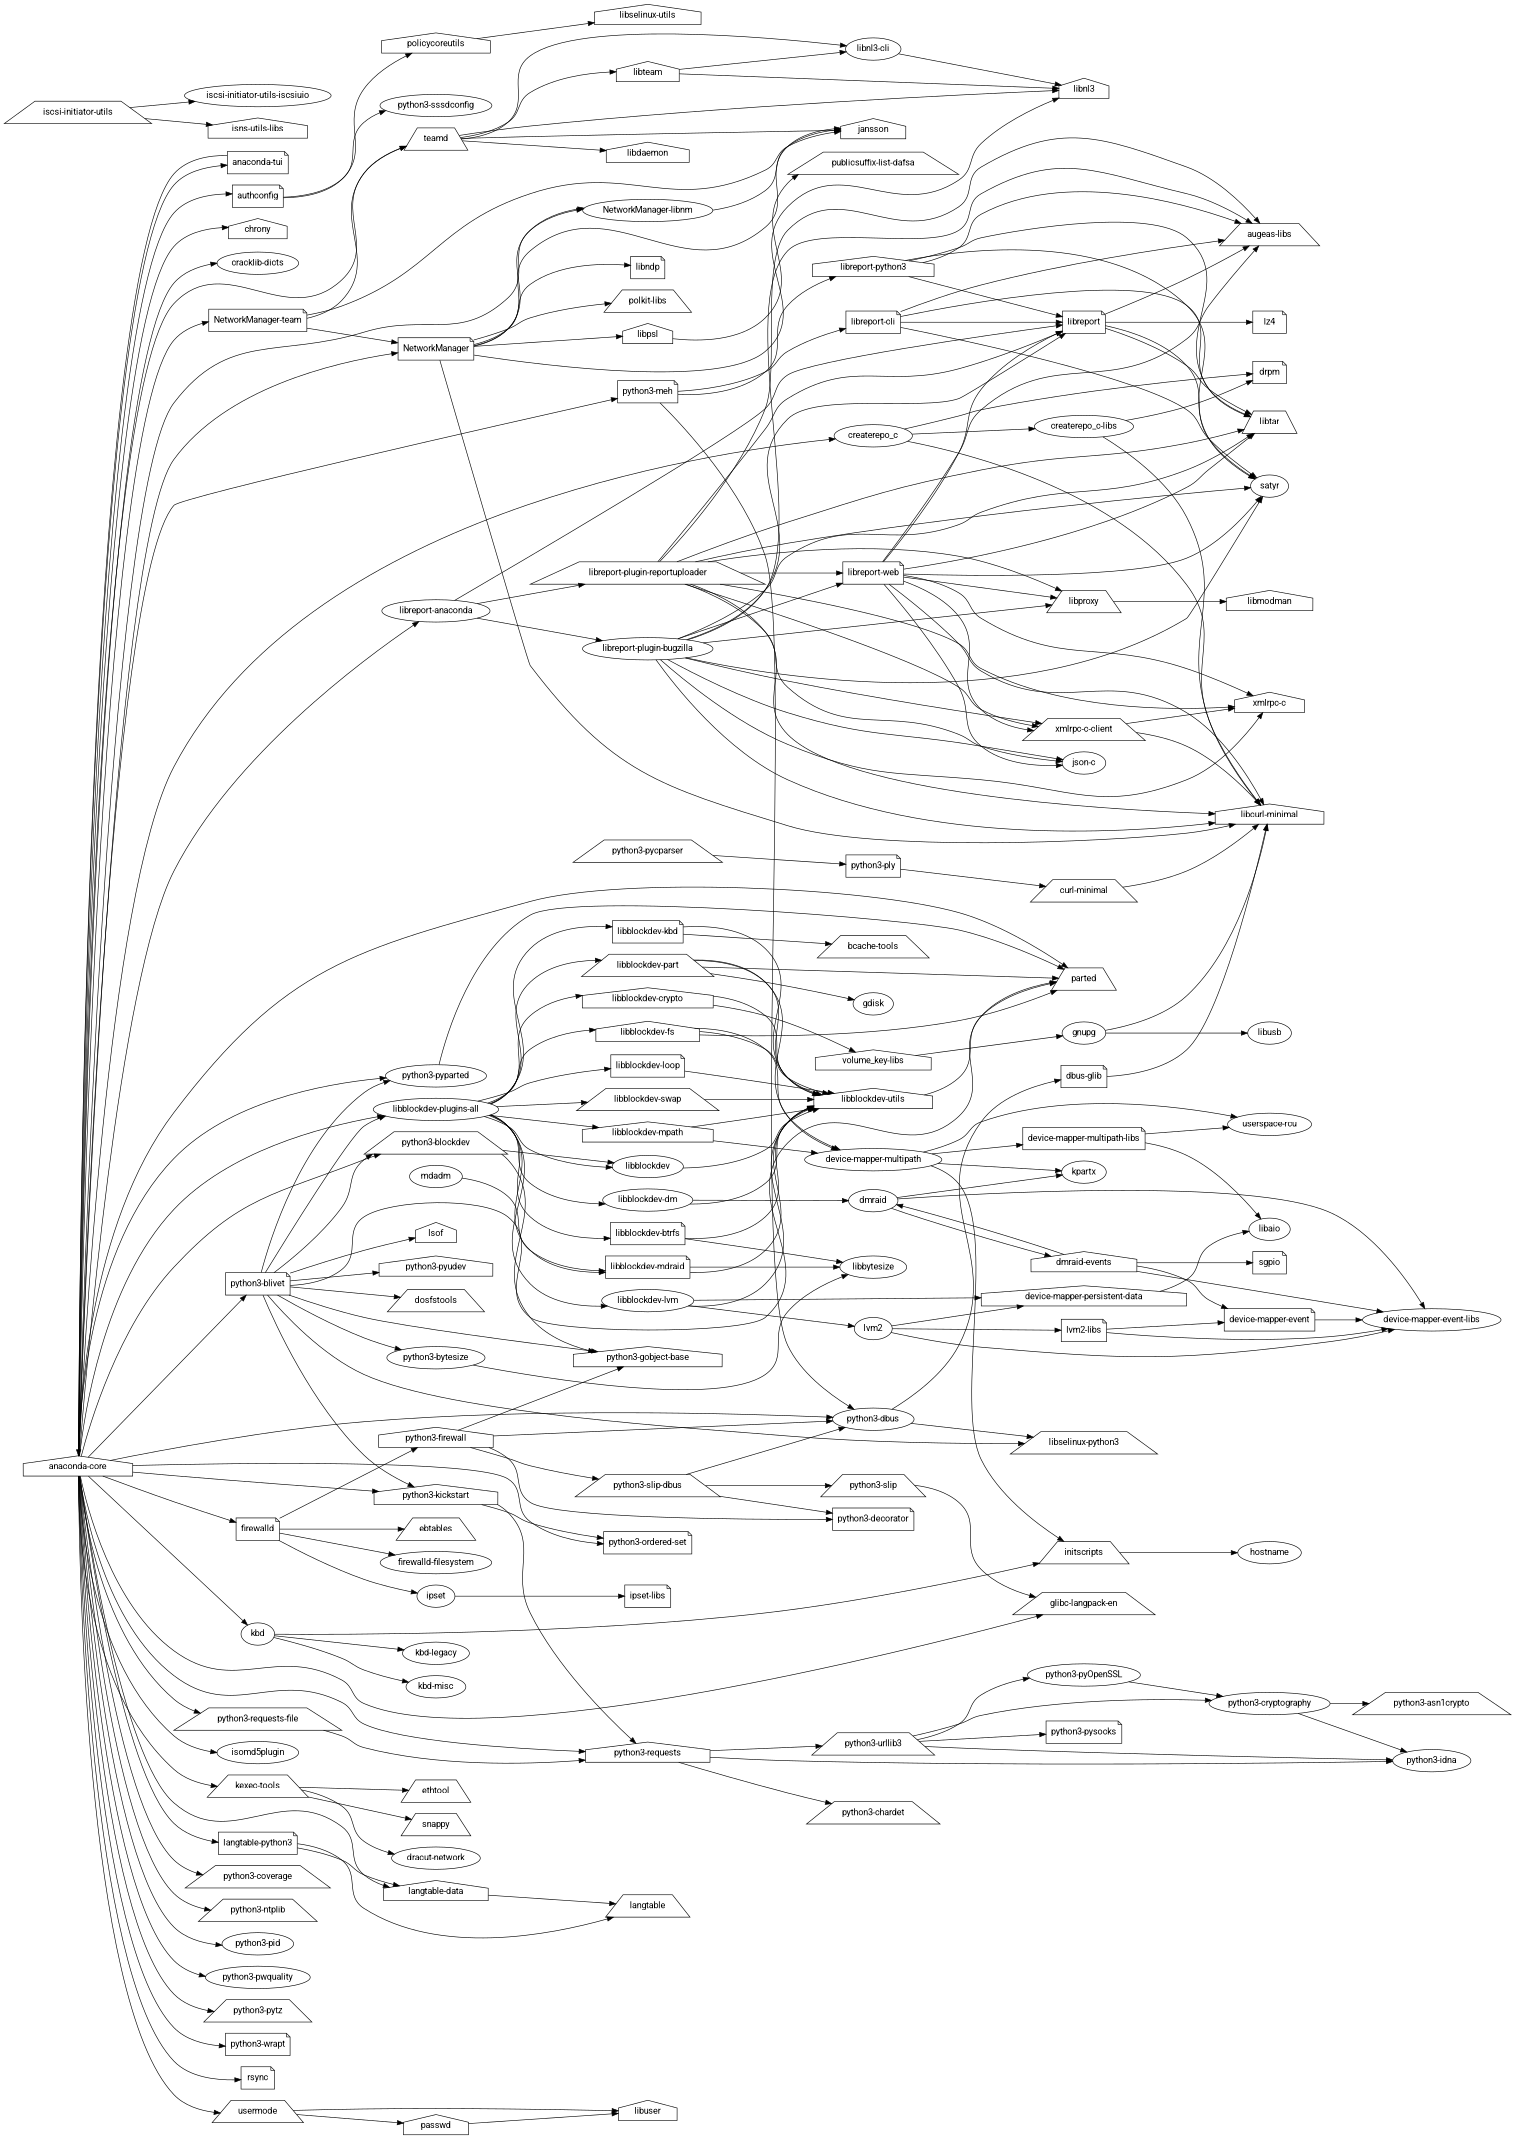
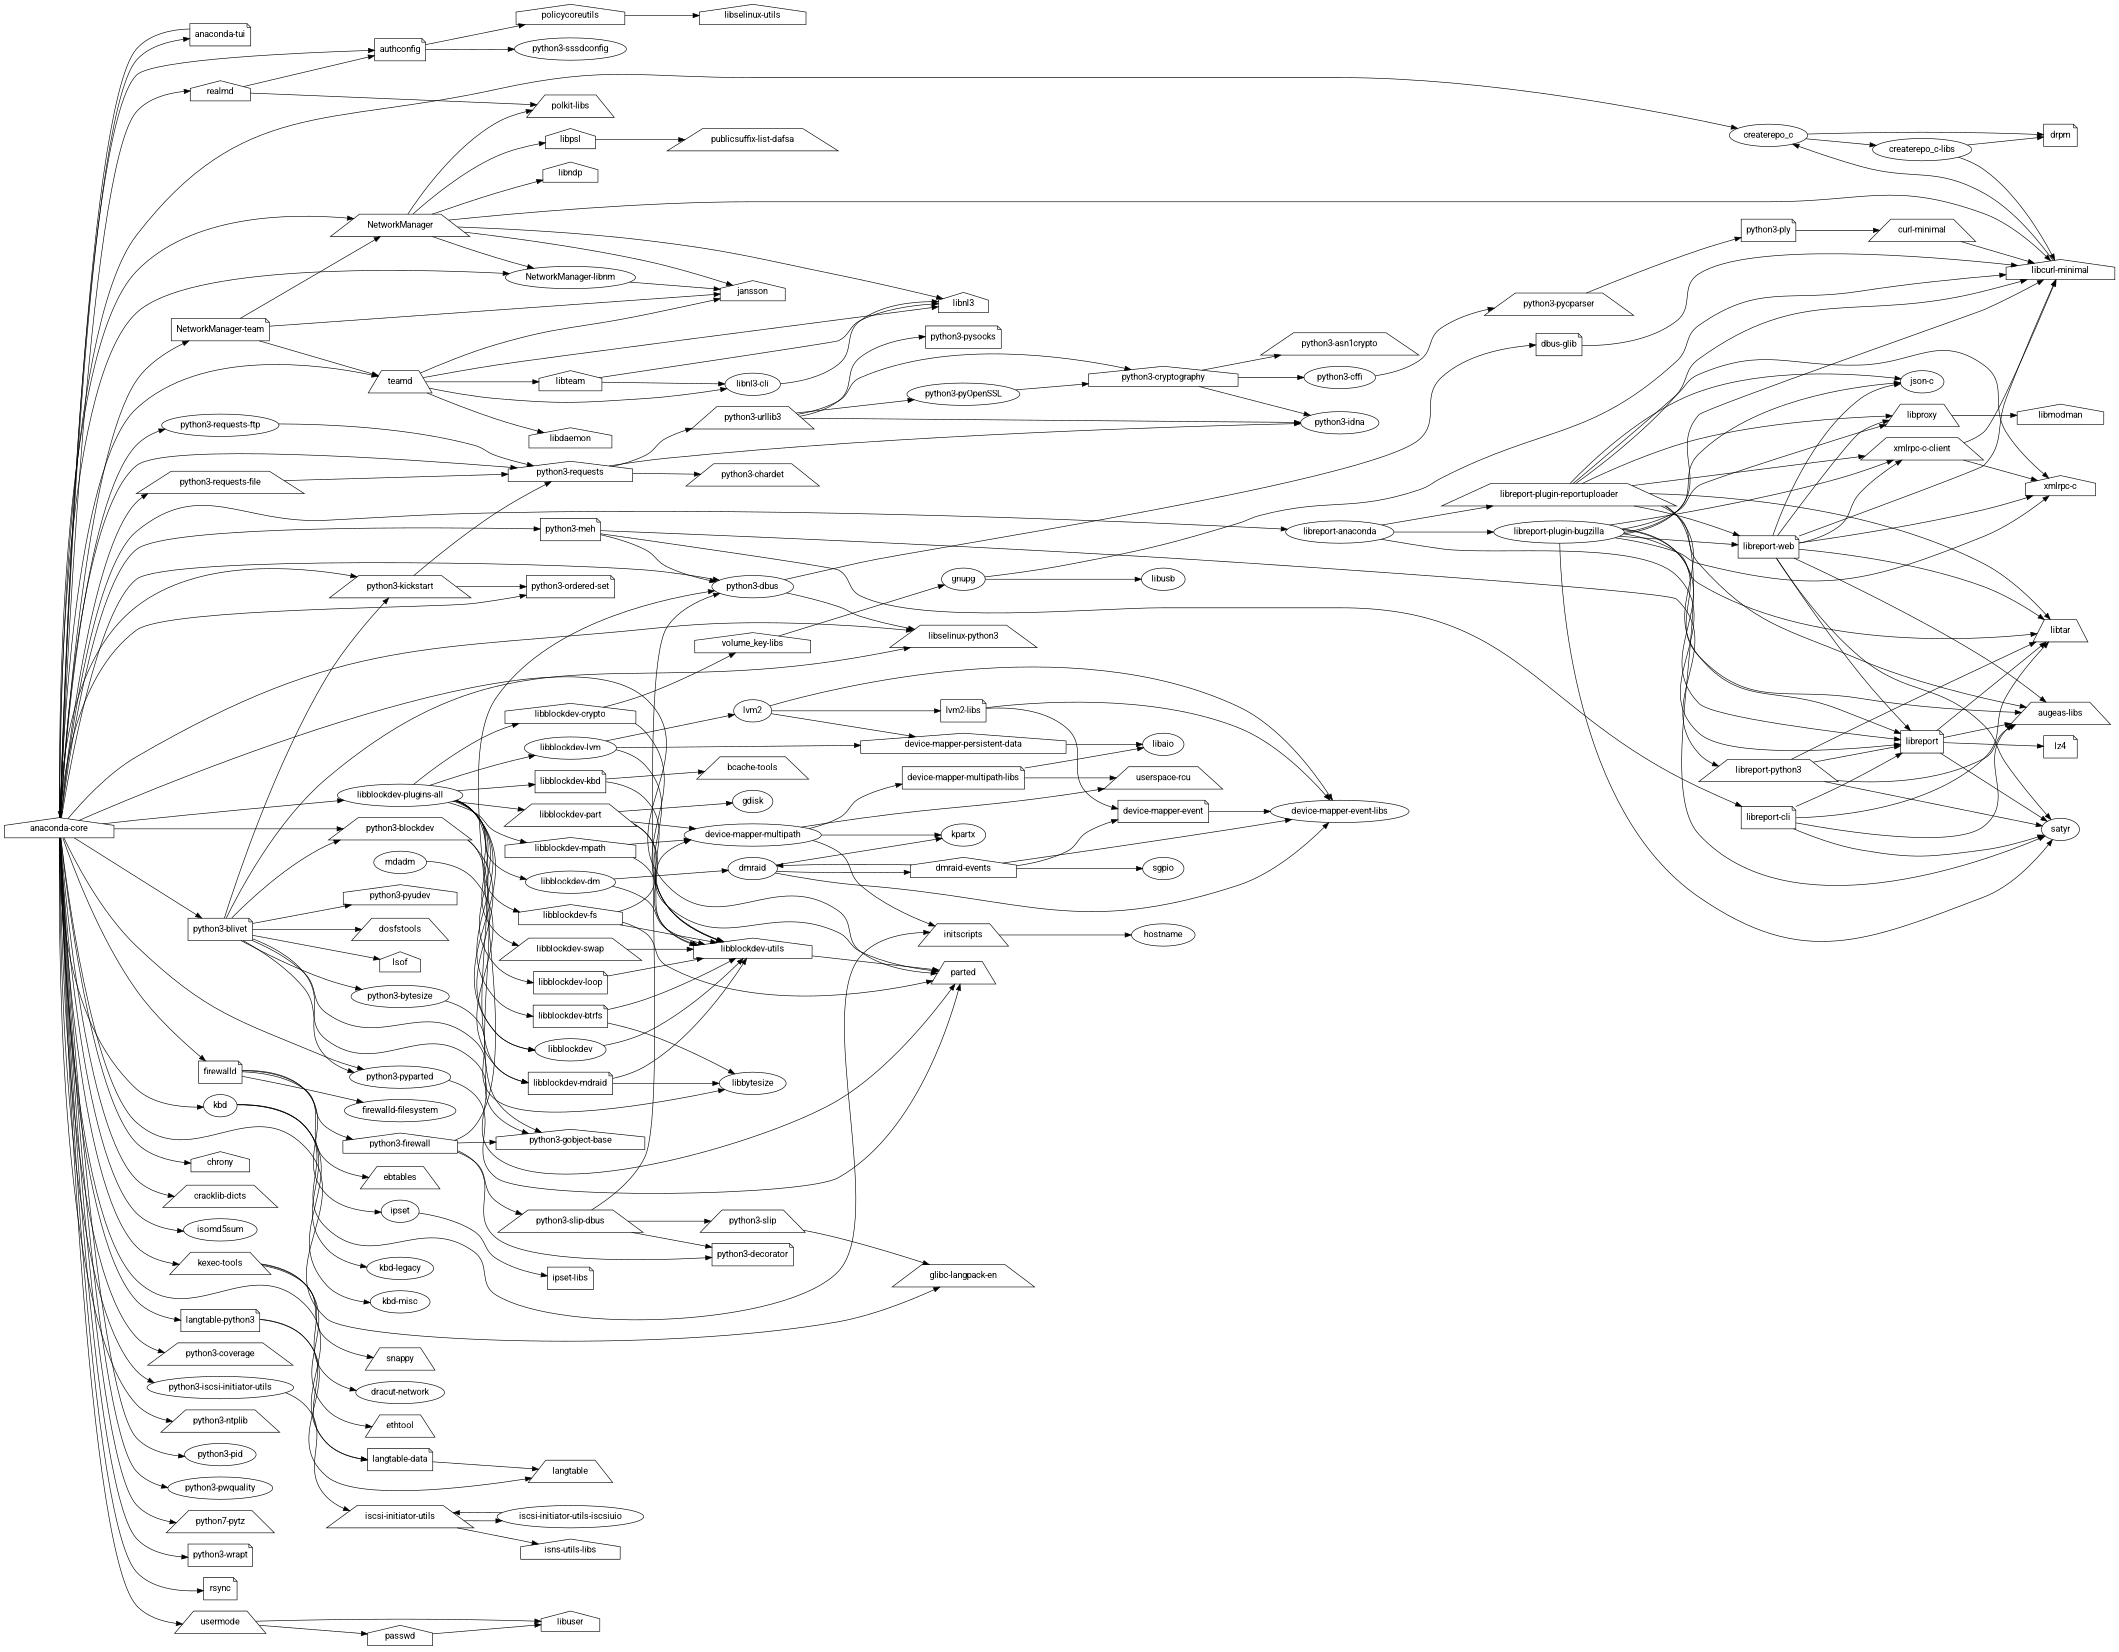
node "realmd": added
node "cracklib-dicts": shape ellipse -> trapezium
node "libndp": shape note -> house
node "libreport-python3": shape house -> trapezium
node "NetworkManager": shape note -> trapezium
node "python3-cffi": added
node "python3-requests-ftp": added
edge "createrepo_c" -> "libcurl-minimal": reversed
edge "anaconda-core" -> "libselinux-python3": added
node "userspace-rcu": shape ellipse -> trapezium
edge "python3-blivet" -> "libblockdev-plugins-all": removed
node "sgpio": shape note -> ellipse
node "python3-iscsi-initiator-utils": added
node "python3-kickstart": shape house -> trapezium
edge "iscsi-initiator-utils-iscsiuio" -> "iscsi-initiator-utils": added
node "python3-cryptography": shape ellipse -> house
node "isomd5plugin": label "isomd5plugin" -> "isomd5sum"
node "langtable-data": shape house -> note
node "python3-pytz": label "python3-pytz" -> "python7-pytz"
